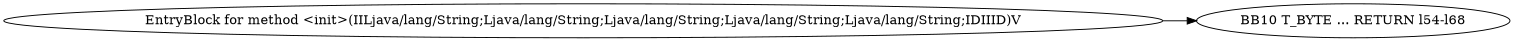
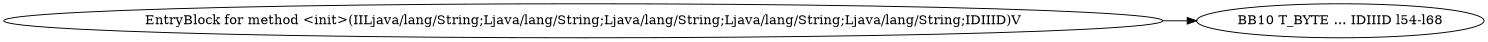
node "BB10 T_BYTE ... RETURN l54-l68": label "BB10 T_BYTE ... RETURN l54-l68" -> "BB10 T_BYTE ... IDIIID l54-l68"
